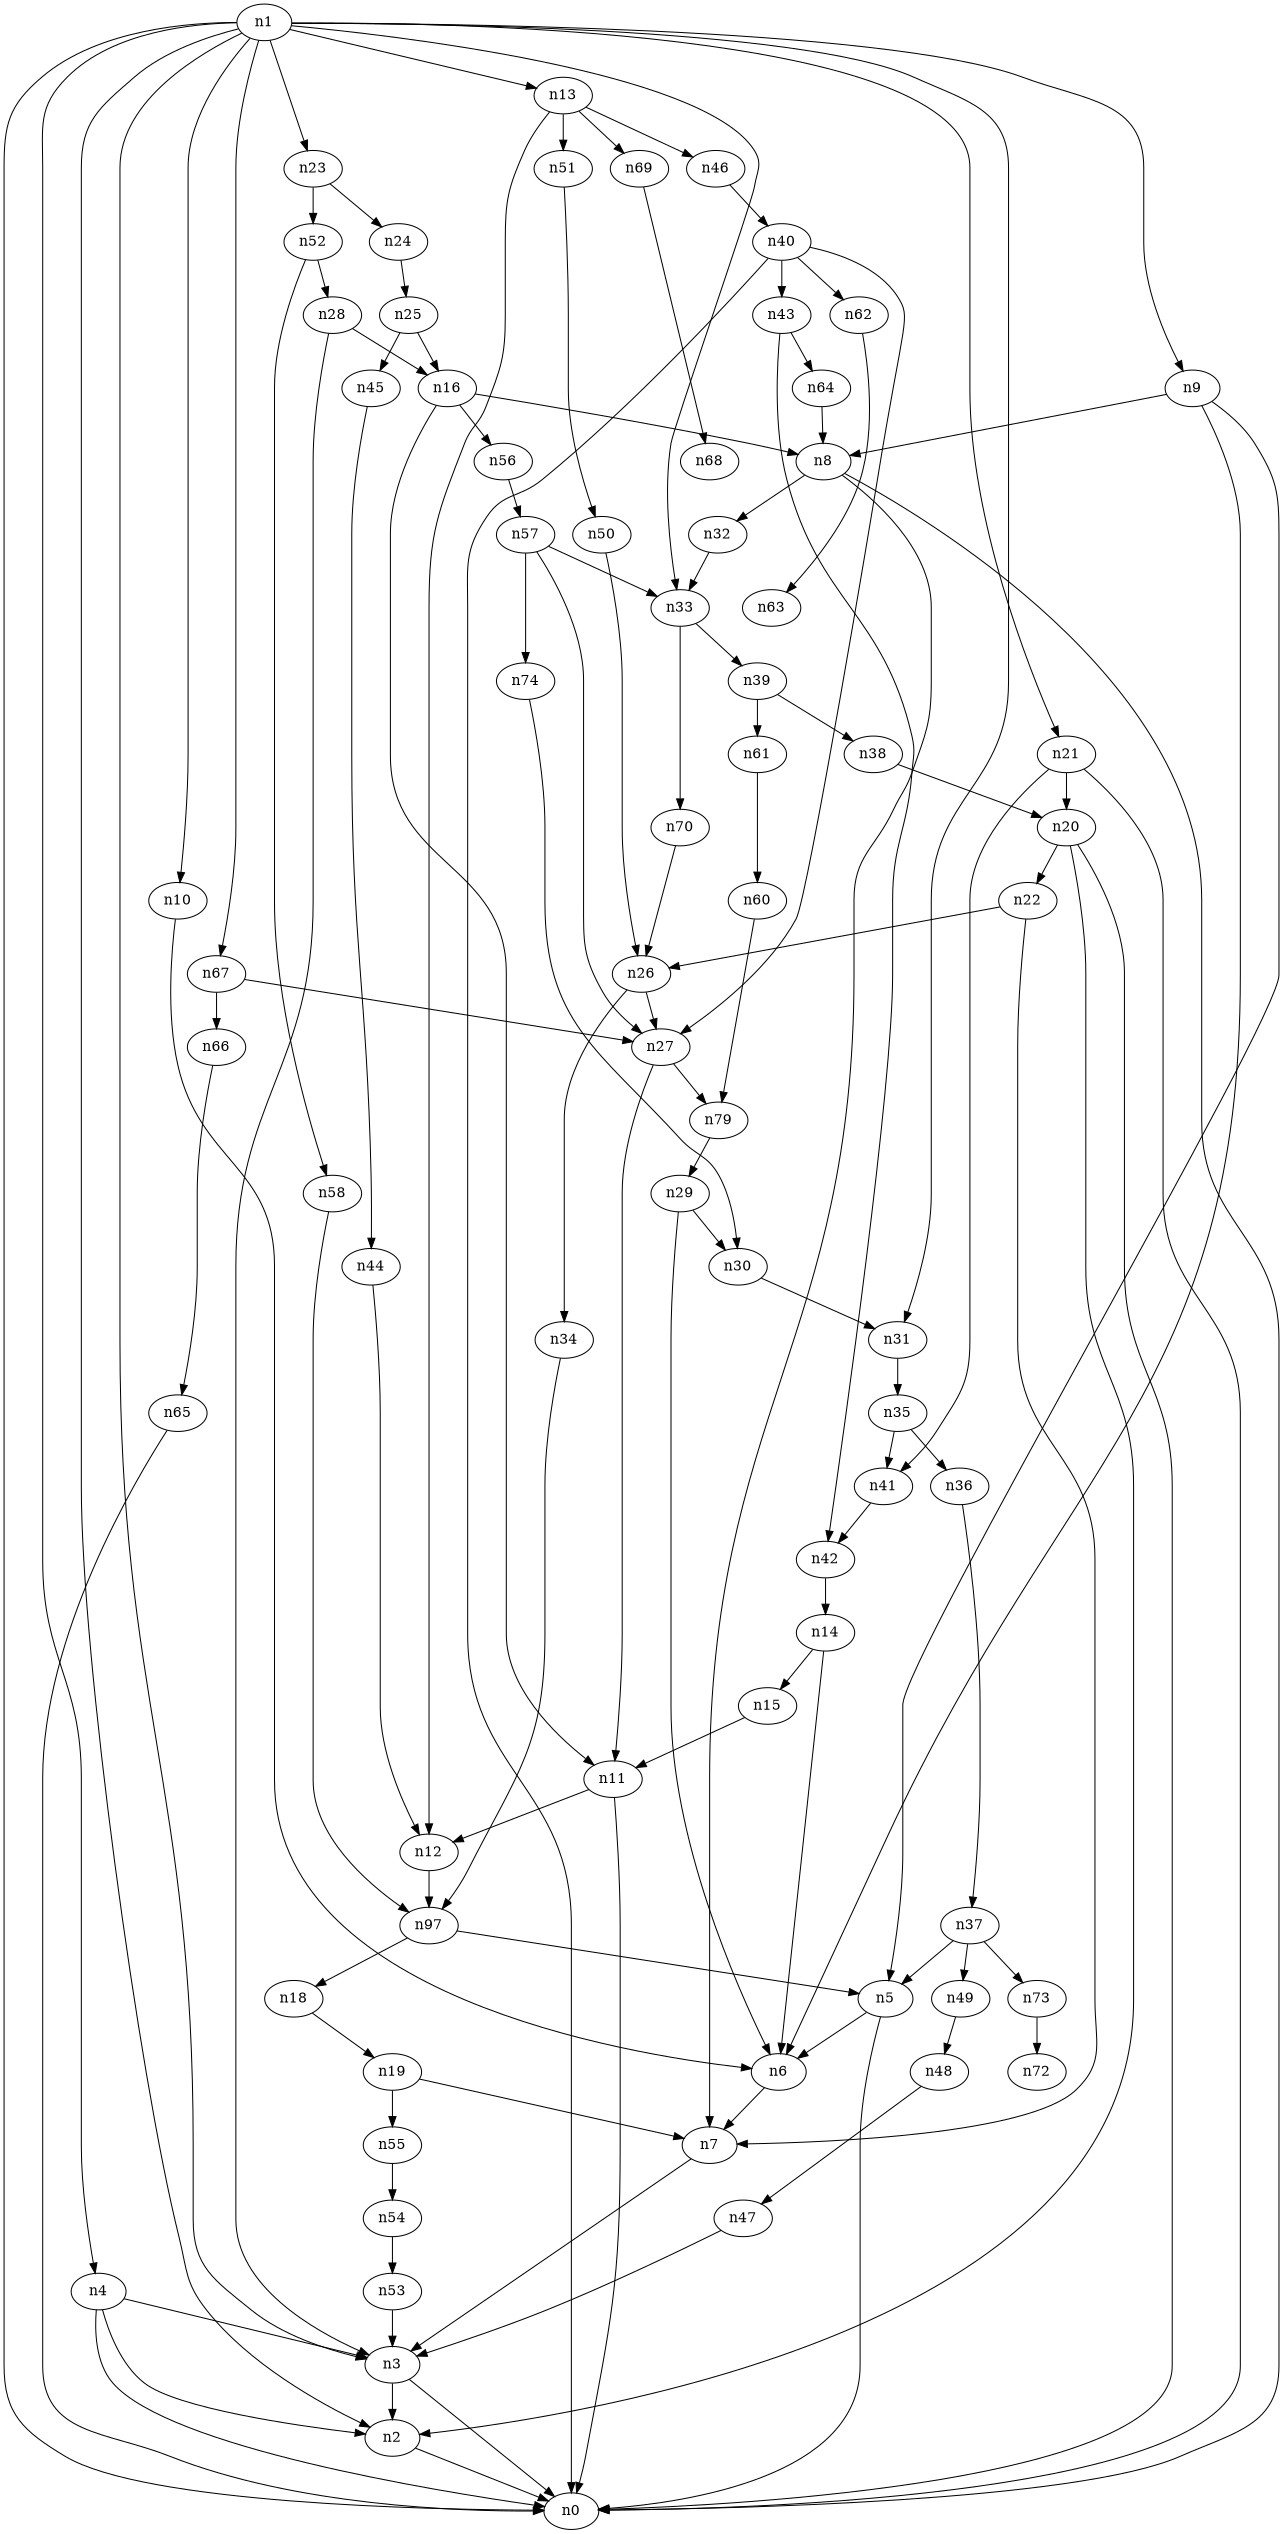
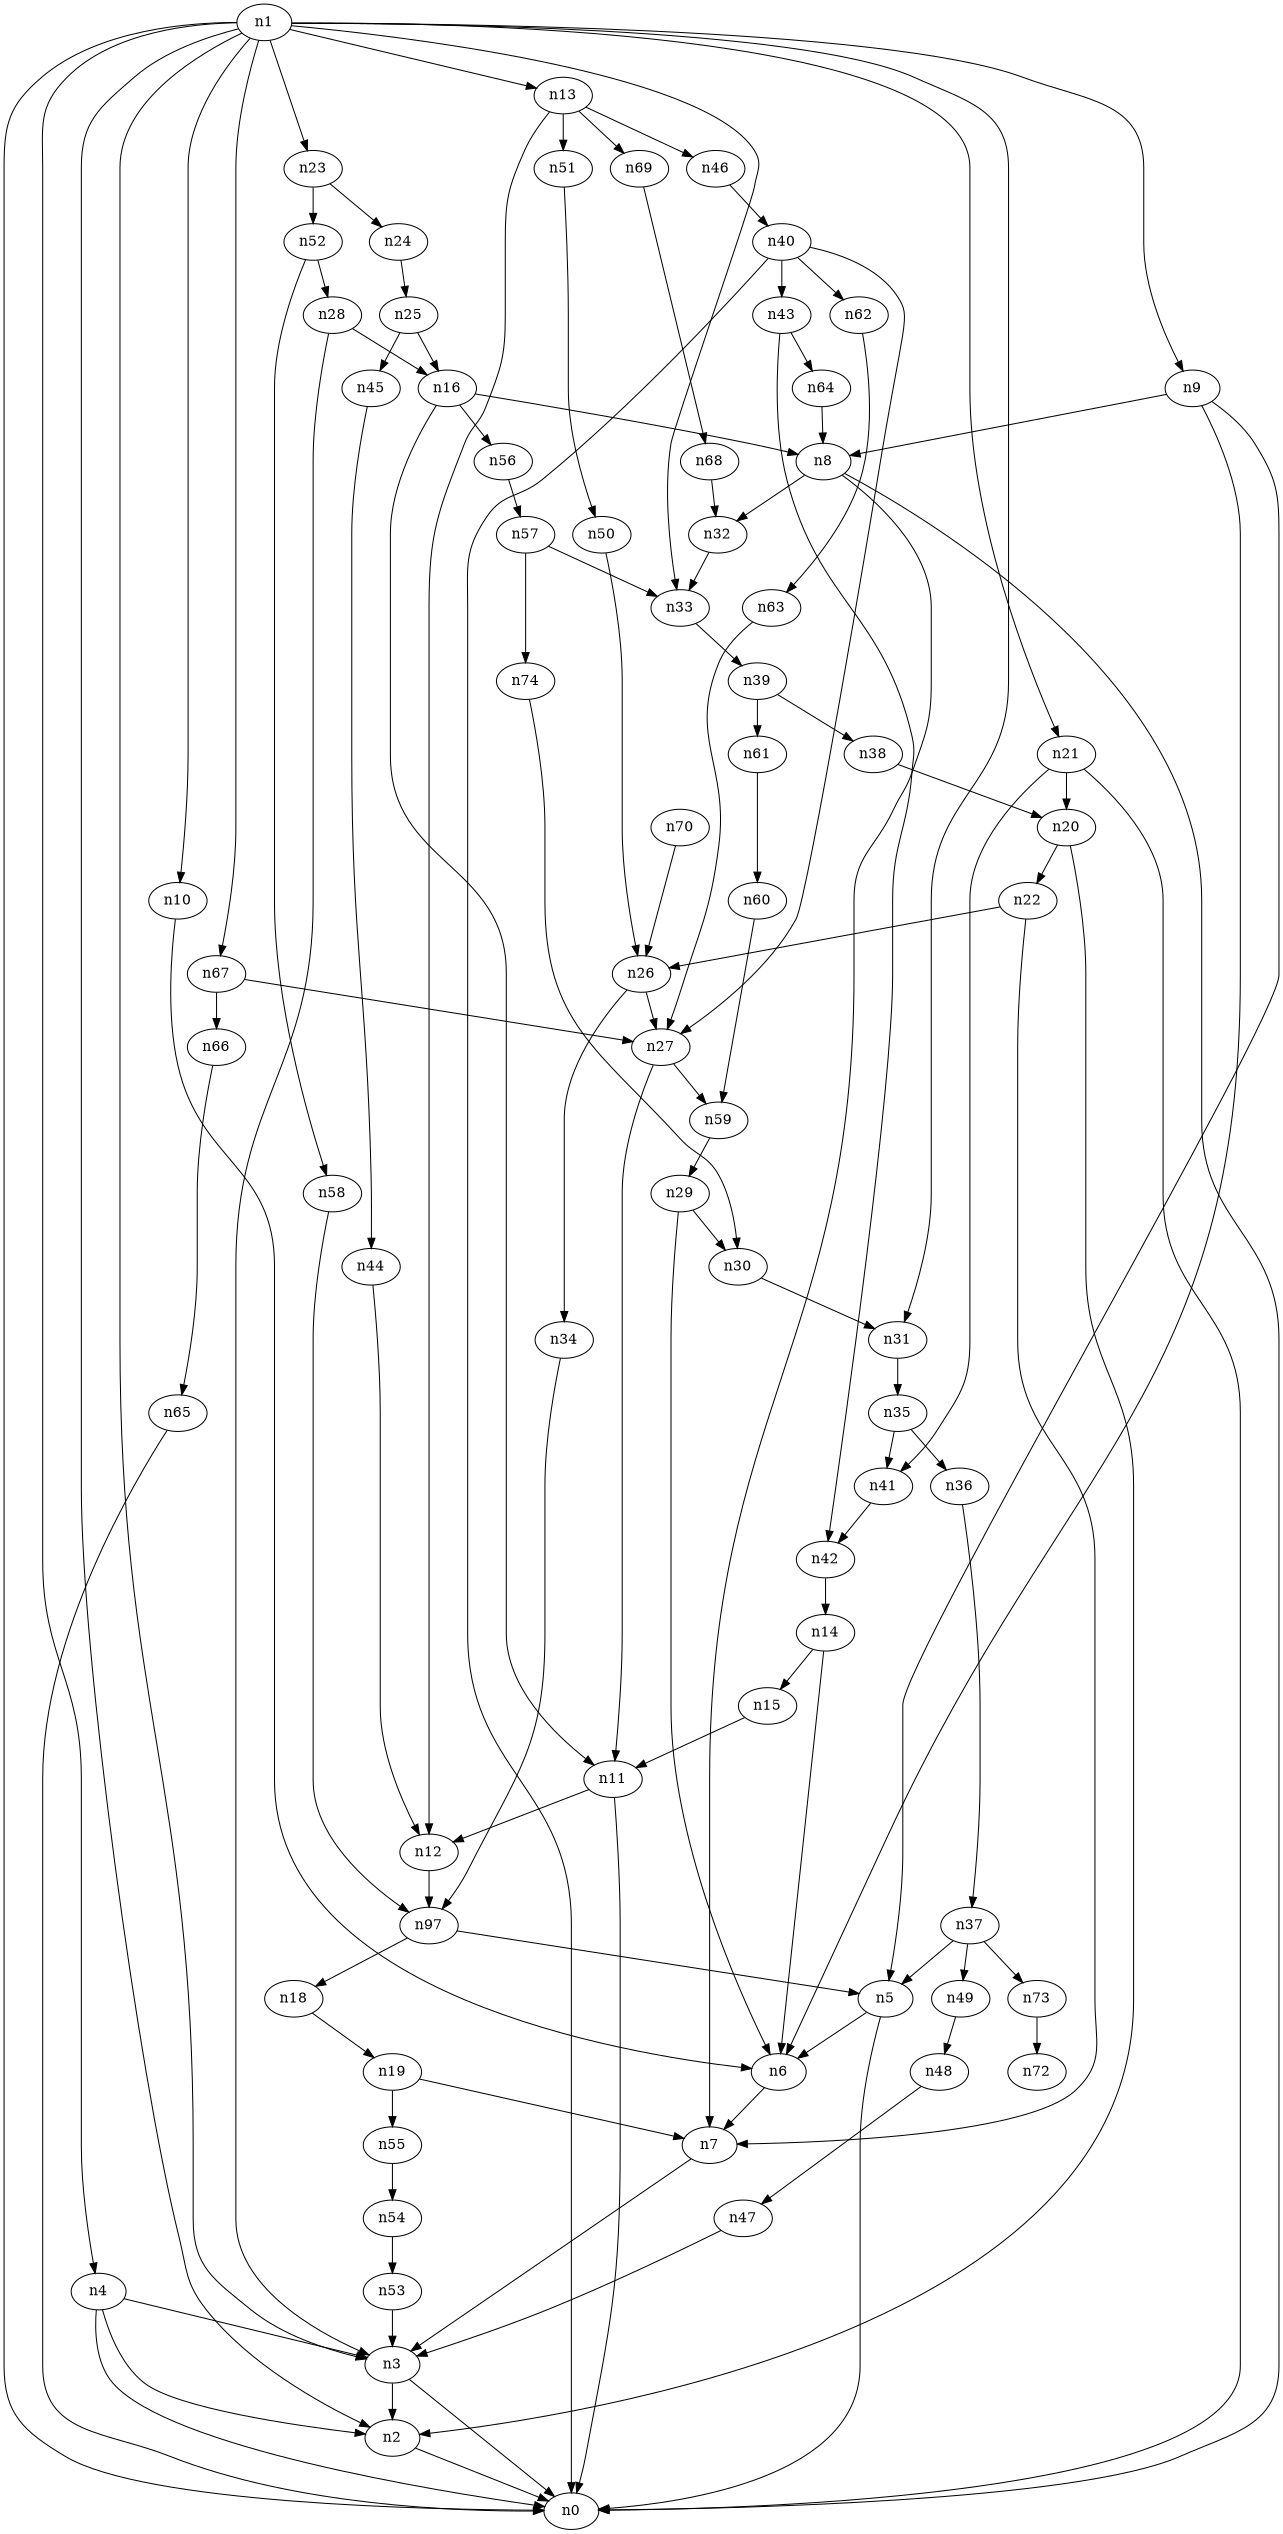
edge "n68" -> "n32": added
edge "n33" -> "n70": removed
edge "n57" -> "n27": now "n63" -> "n27"
node "n79": label "n79" -> "n59"
edge "n20" -> "n0": removed
